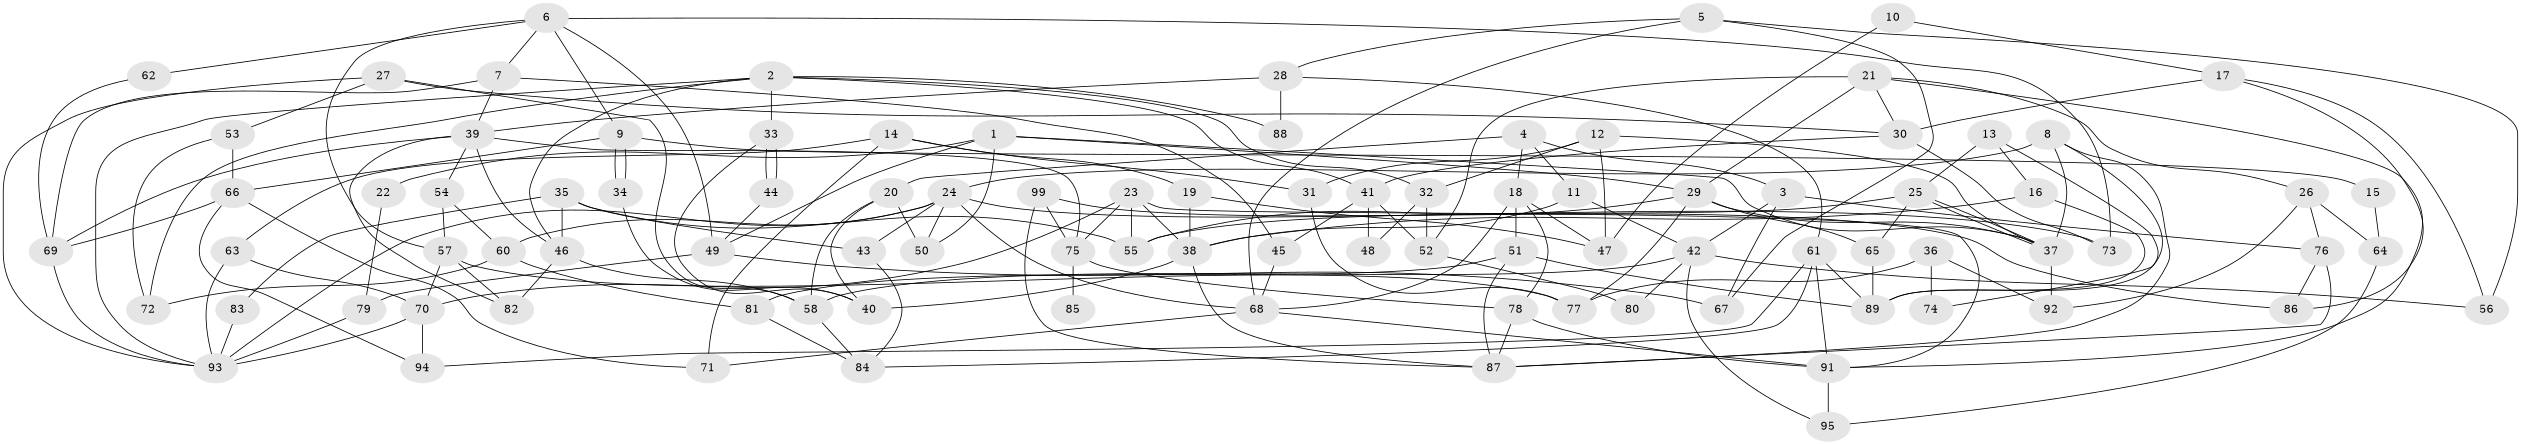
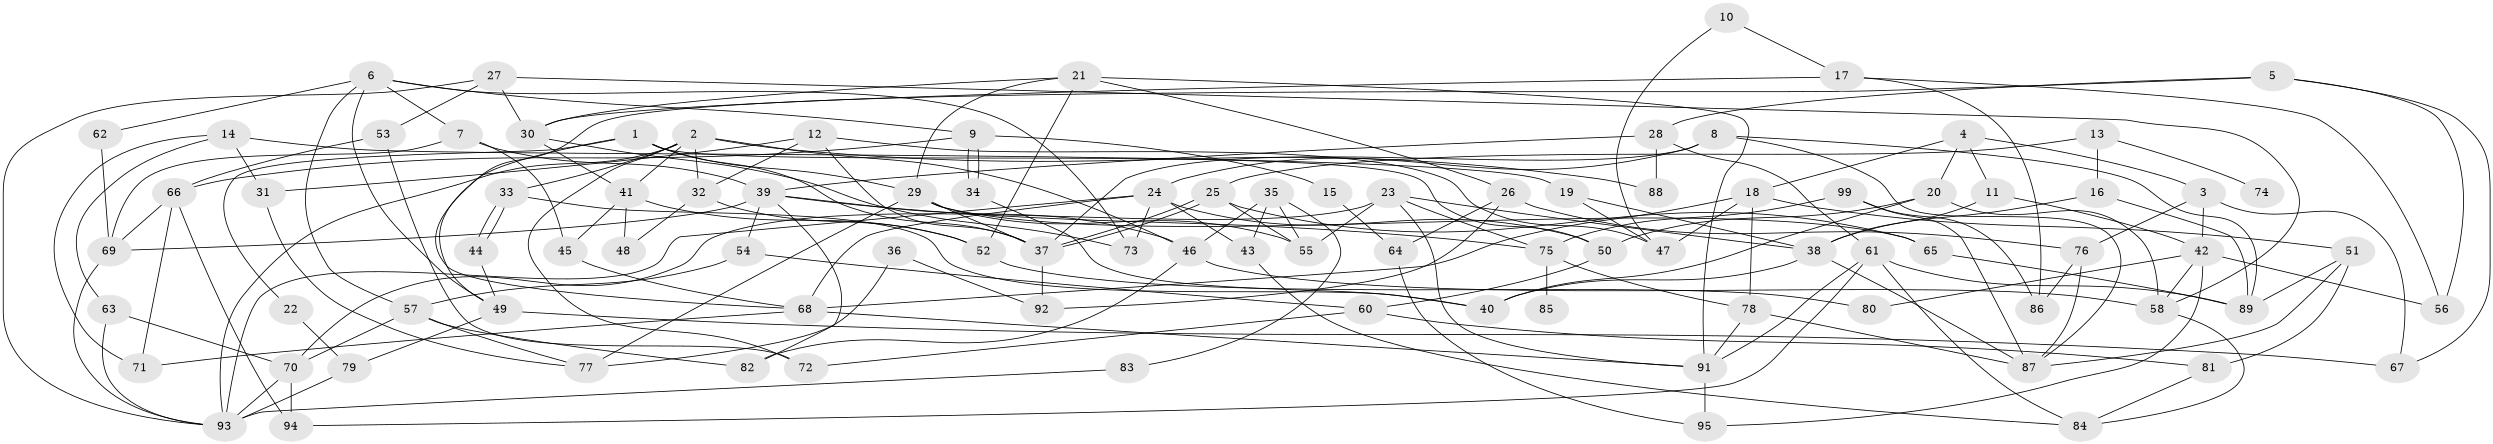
edge "24" -- "60": now "50" -- "60"
edge "36" -- "74": removed
